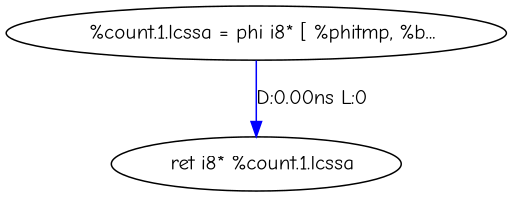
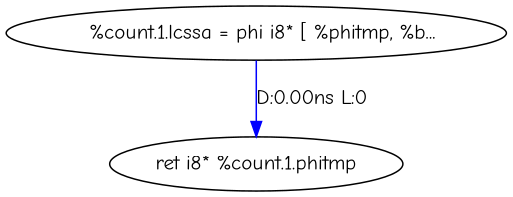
node "ret i8* %count.1.lcssa": label "ret i8* %count.1.lcssa" -> "ret i8* %count.1.phitmp"
